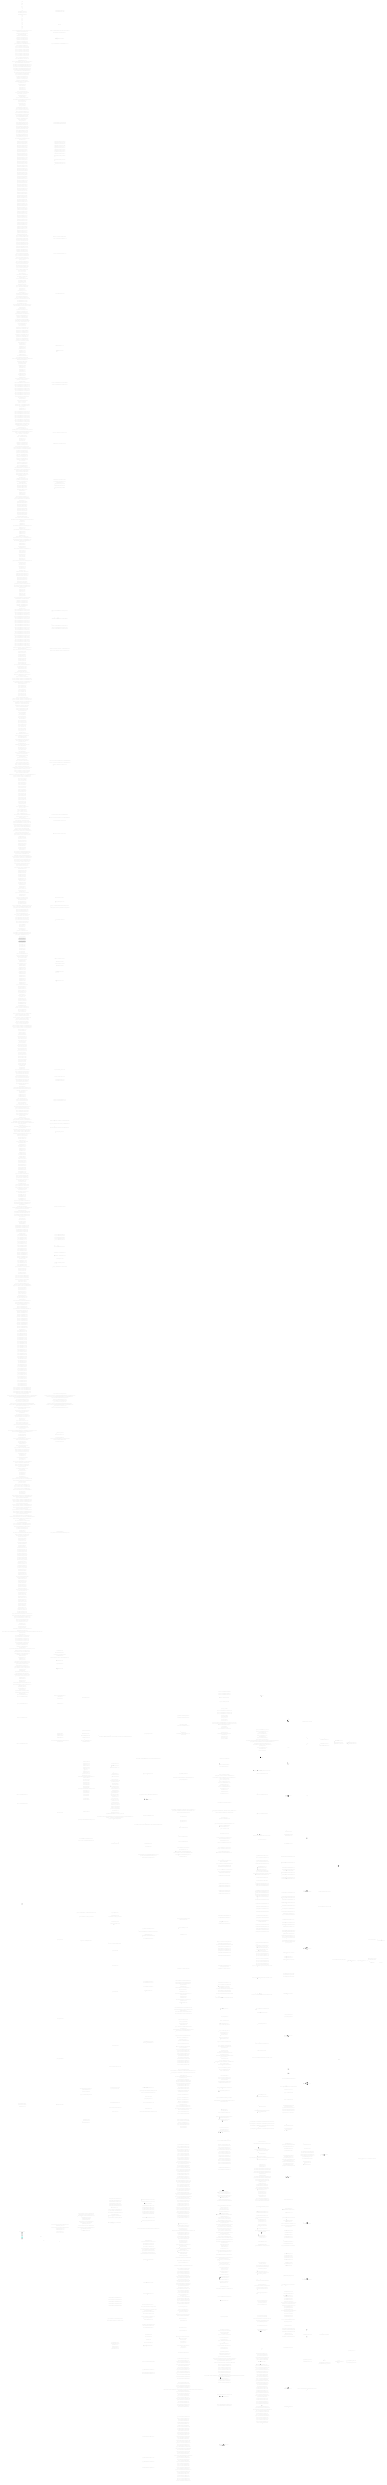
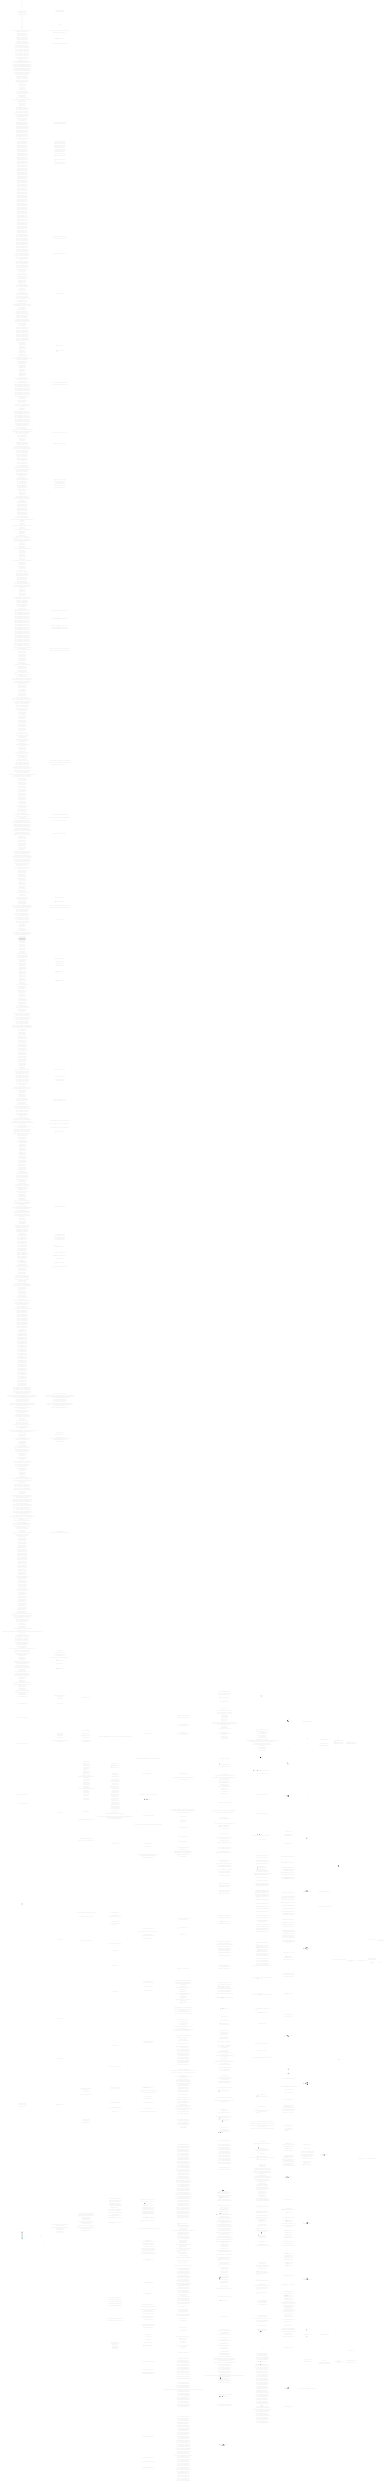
node "$_ZN4core5alloc6Layout9for_value17h0d0f5a195b6c516eE": fillcolor gray -> white
